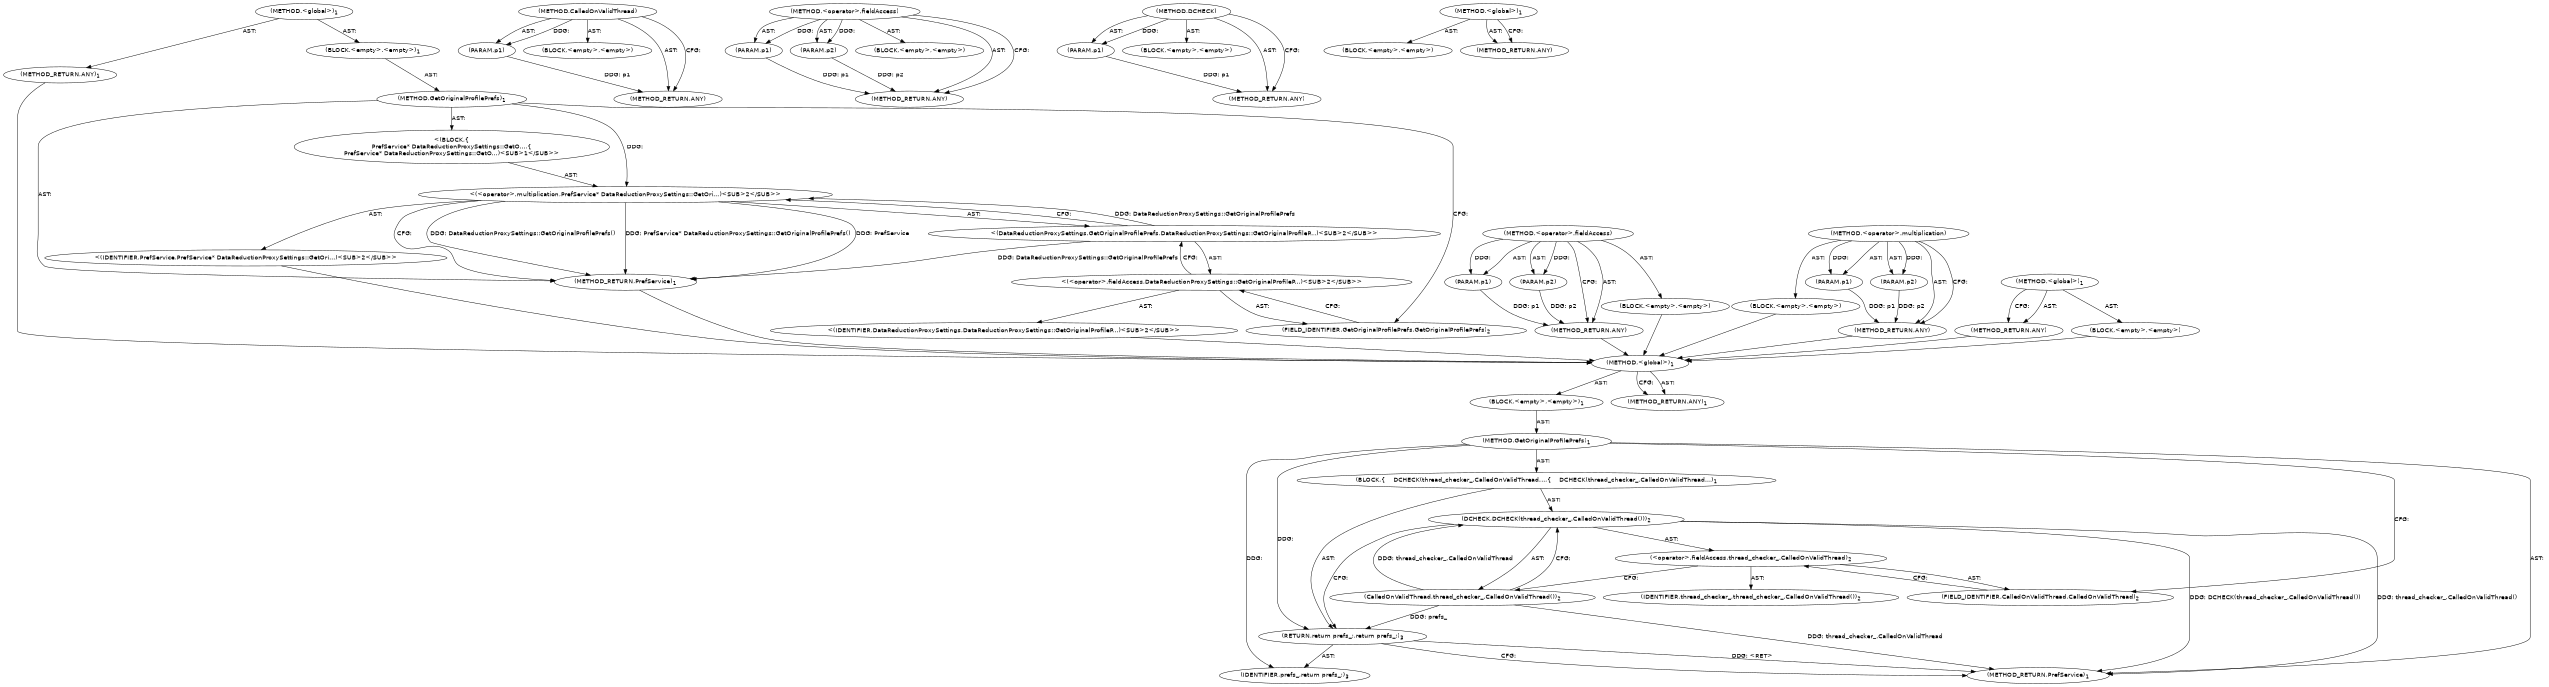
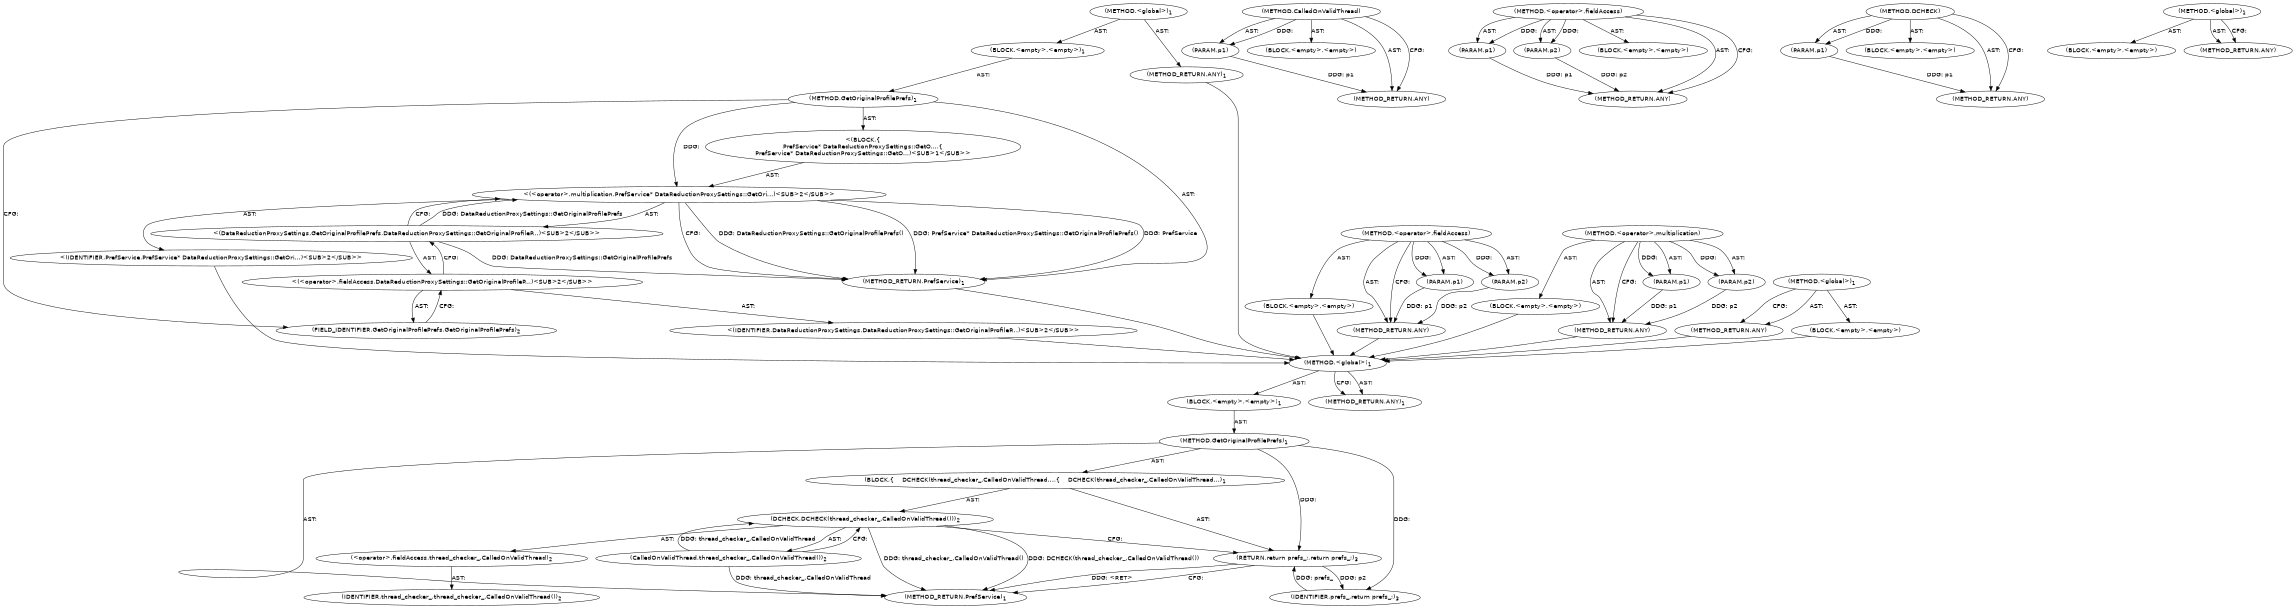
edge "(<operator>.fieldAccess,thread_checker_.CalledOnValidThread)" -> "(CalledOnValidThread,thread_checker_.CalledOnValidThread())": removed, label "CFG:"
node "(FIELD_IDENTIFIER,CalledOnValidThread,CalledOnValidThread)": removed
edge "(CalledOnValidThread,thread_checker_.CalledOnValidThread())" -> "(RETURN,return prefs_;,return prefs_;)": now "(IDENTIFIER,prefs_,return prefs_;)" -> "(RETURN,return prefs_;,return prefs_;)"
edge "(RETURN,return prefs_;,return prefs_;)" -> "(IDENTIFIER,prefs_,return prefs_;)": label "AST: " -> "DDG: p2"
